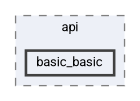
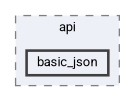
node "basic_basic": label "basic_basic" -> "basic_json"
